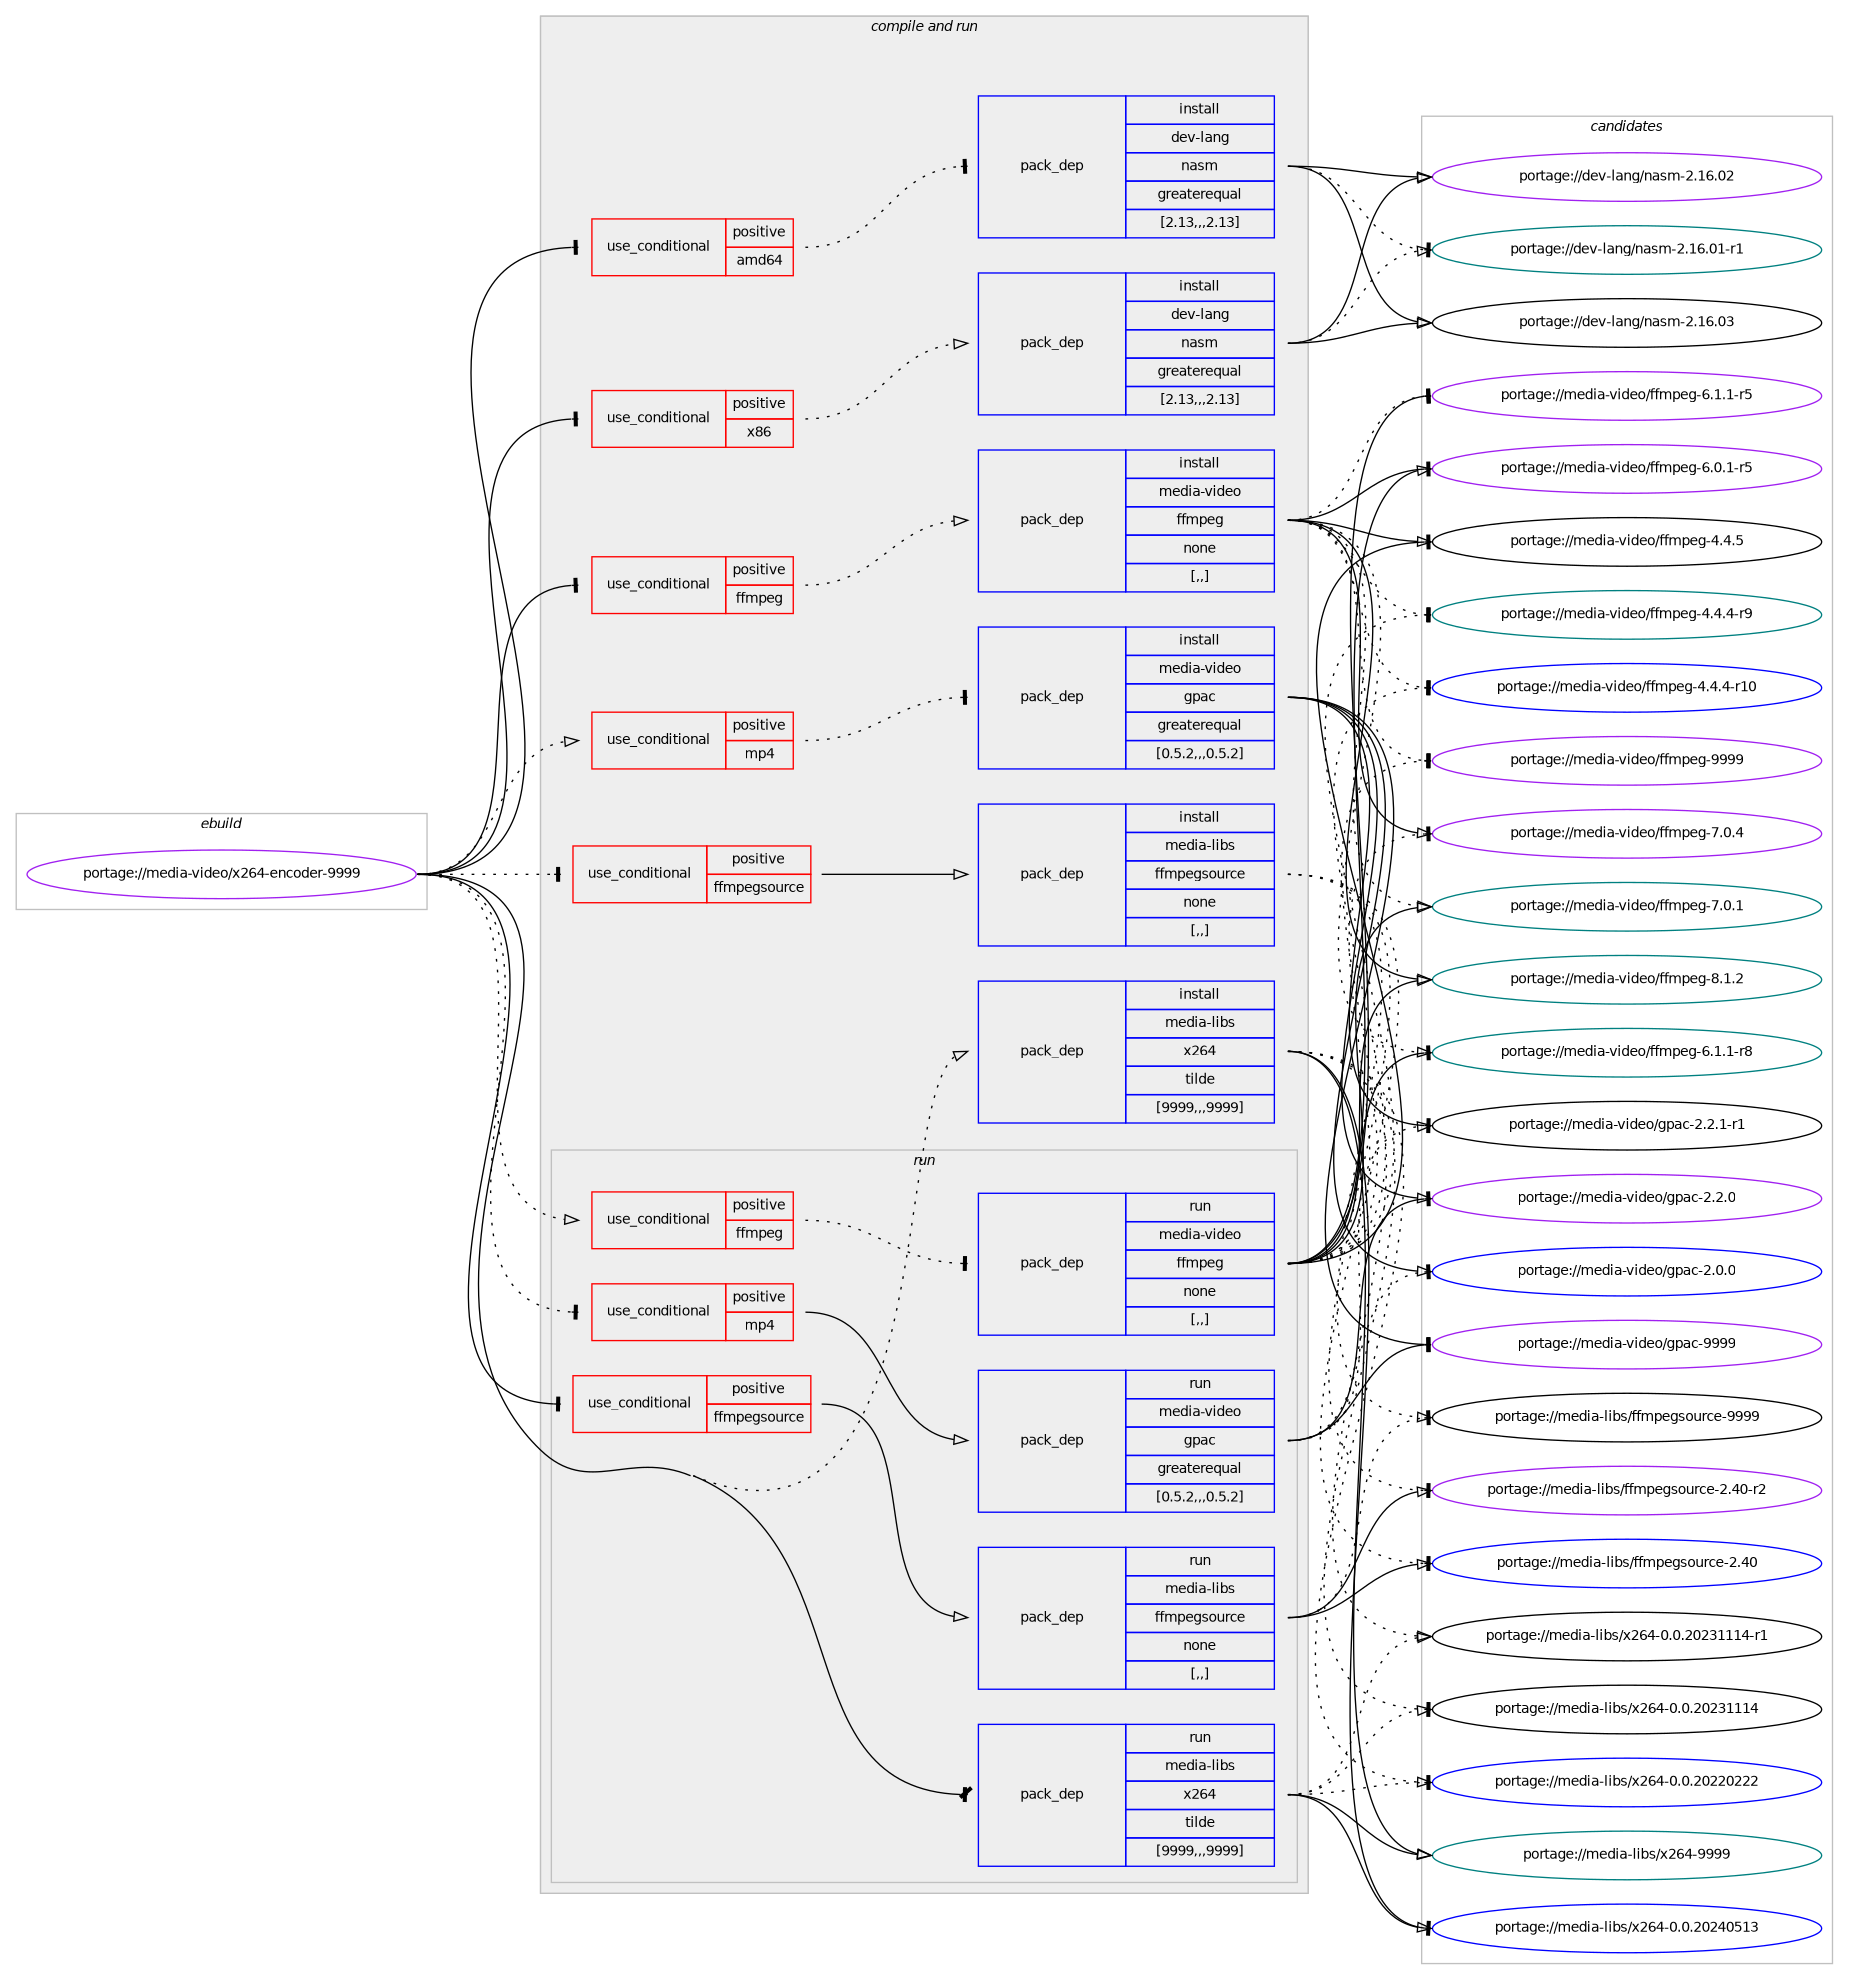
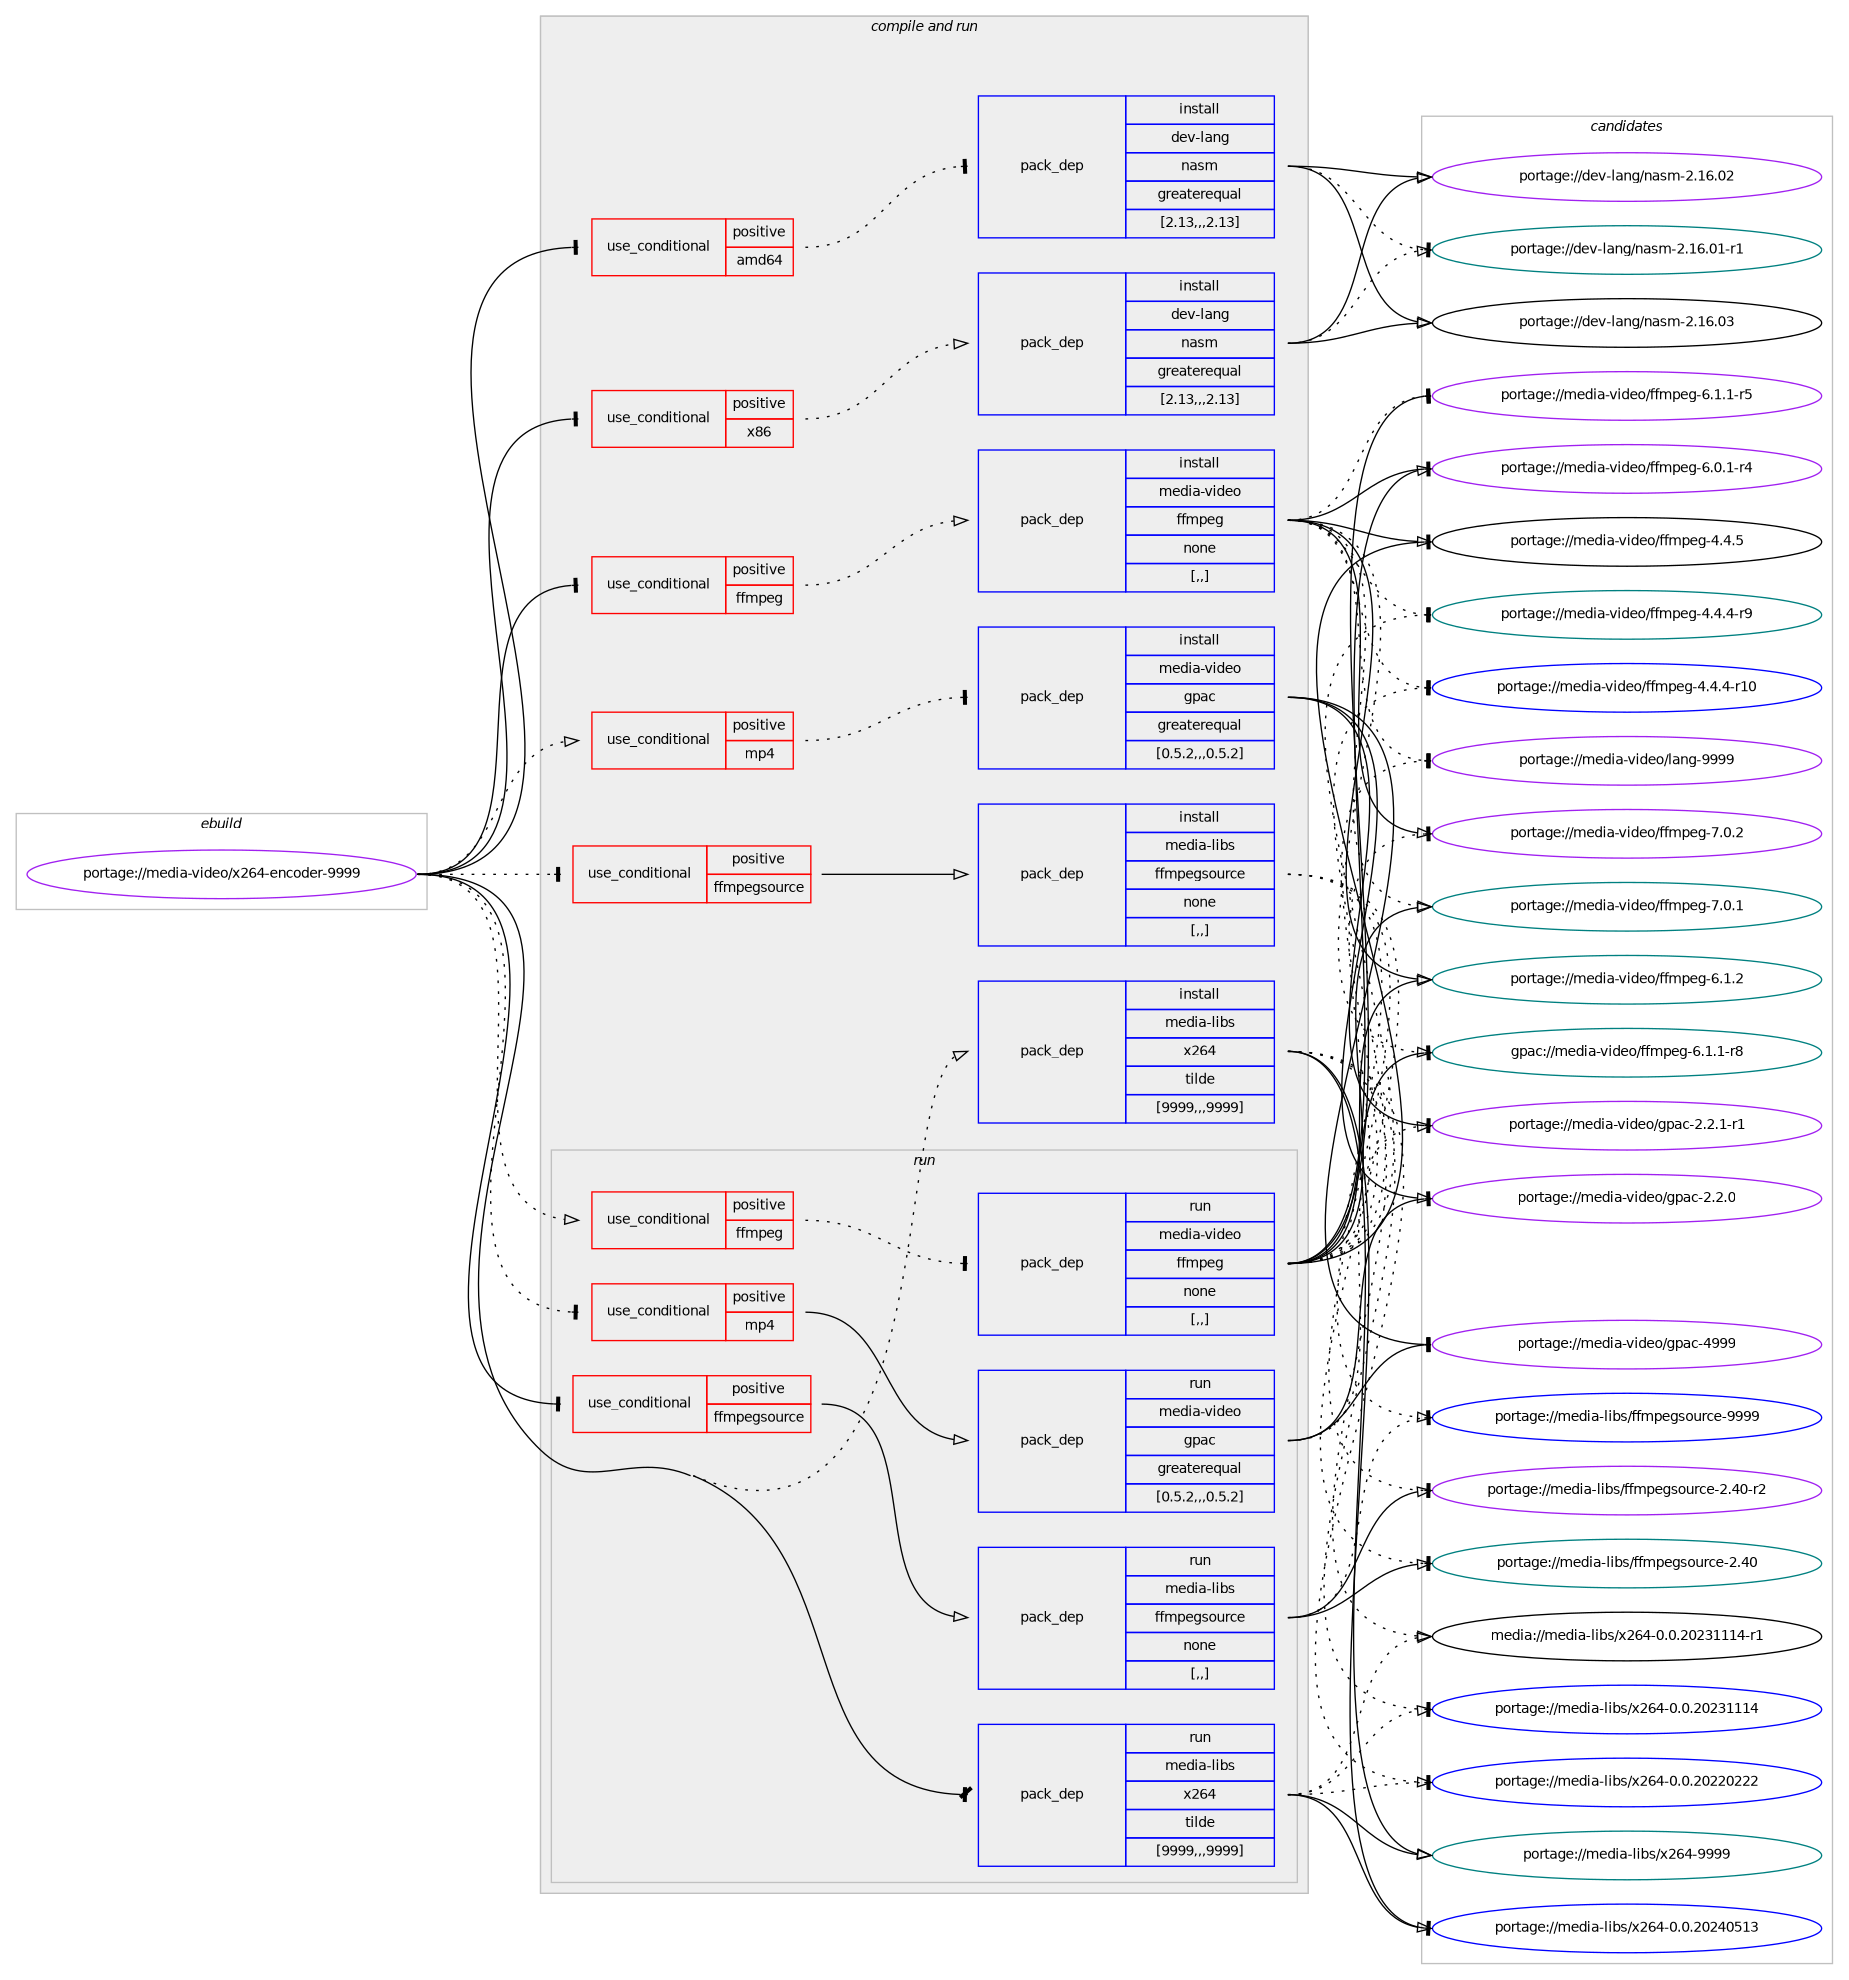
node "portage://media-video/ffmpeg-6.0.1-r5": label "portage://media-video/ffmpeg-6.0.1-r5" -> "portage://media-video/ffmpeg-6.0.1-r4"
node "portage://media-video/ffmpeg-9999": label "portage://media-video/ffmpeg-9999" -> "portage://media-video/lang-9999"
node "portage://media-video/ffmpeg-7.0.4": label "portage://media-video/ffmpeg-7.0.4" -> "portage://media-video/ffmpeg-7.0.2"
node "portage://media-video/ffmpeg-8.1.2": label "portage://media-video/ffmpeg-8.1.2" -> "portage://media-video/ffmpeg-6.1.2"
node "portage://media-video/ffmpeg-6.1.1-r8": label "portage://media-video/ffmpeg-6.1.1-r8" -> "gpac://media-video/ffmpeg-6.1.1-r8"
node "portage://media-video/gpac-2.2.1-r1": color black -> purple
node "portage://media-video/gpac-2.0.0": removed
node "portage://media-video/gpac-9999": label "portage://media-video/gpac-9999" -> "portage://media-video/gpac-4999"
node "portage://media-libs/ffmpegsource-9999": color black -> blue
node "portage://media-libs/ffmpegsource-2.40": color blue -> teal
node "portage://media-libs/x264-0.0.20231114-r1": label "portage://media-libs/x264-0.0.20231114-r1" -> "media://media-libs/x264-0.0.20231114-r1"
node "portage://media-libs/x264-0.0.20231114": color black -> blue
